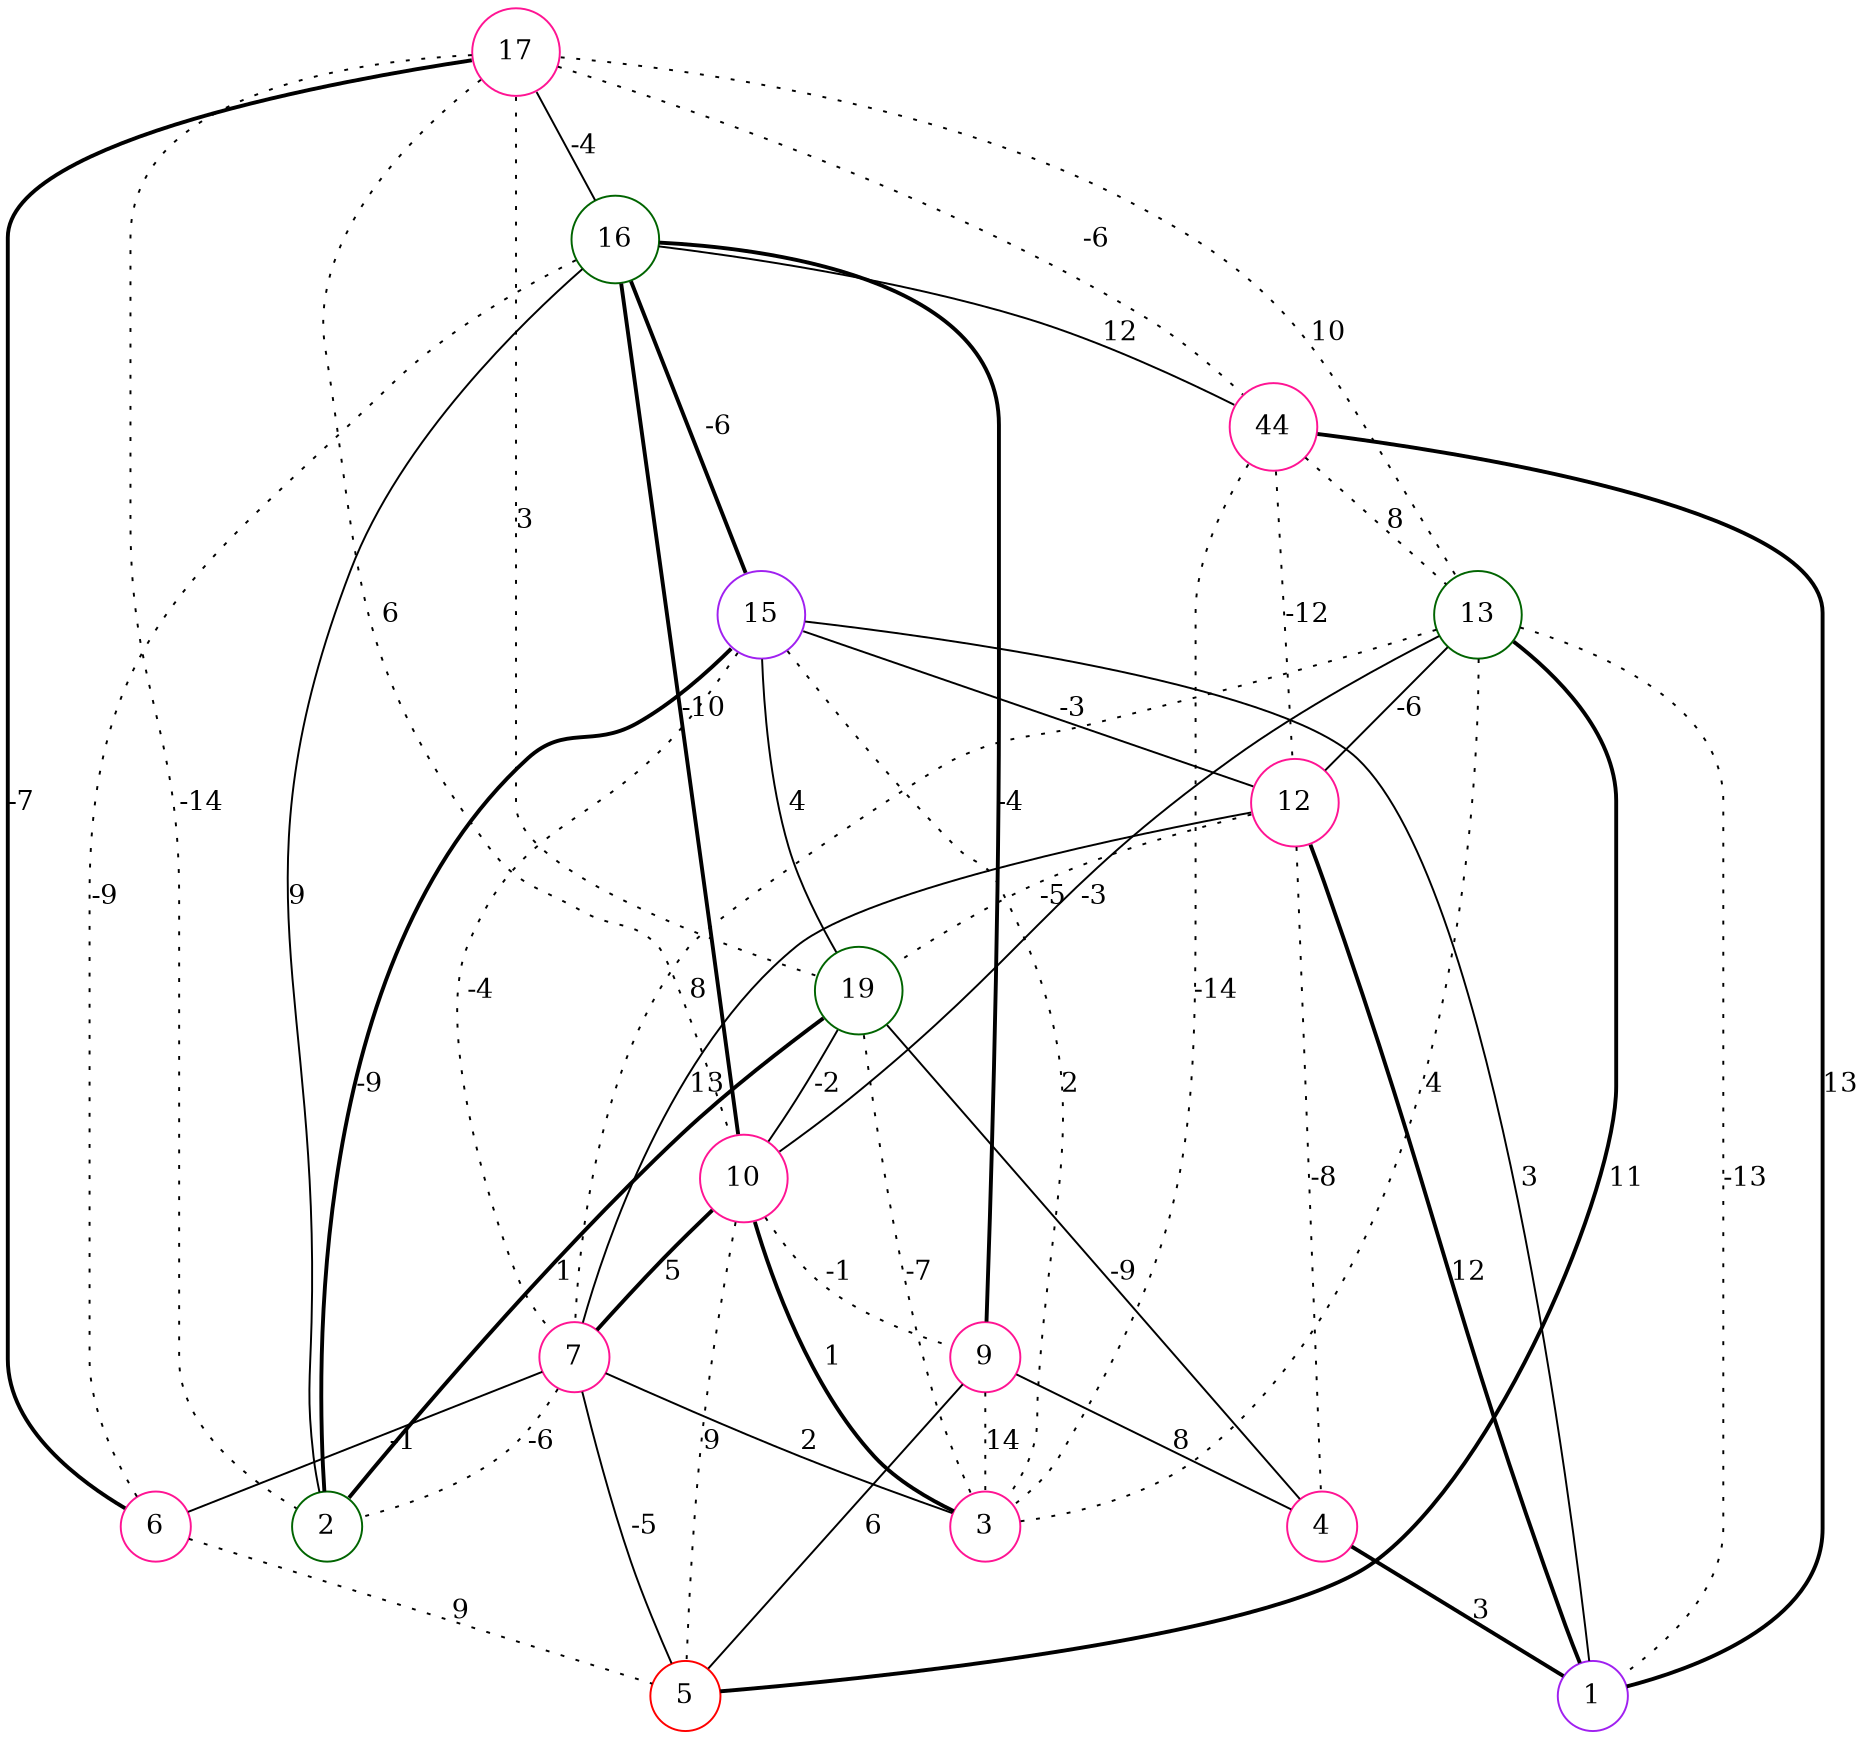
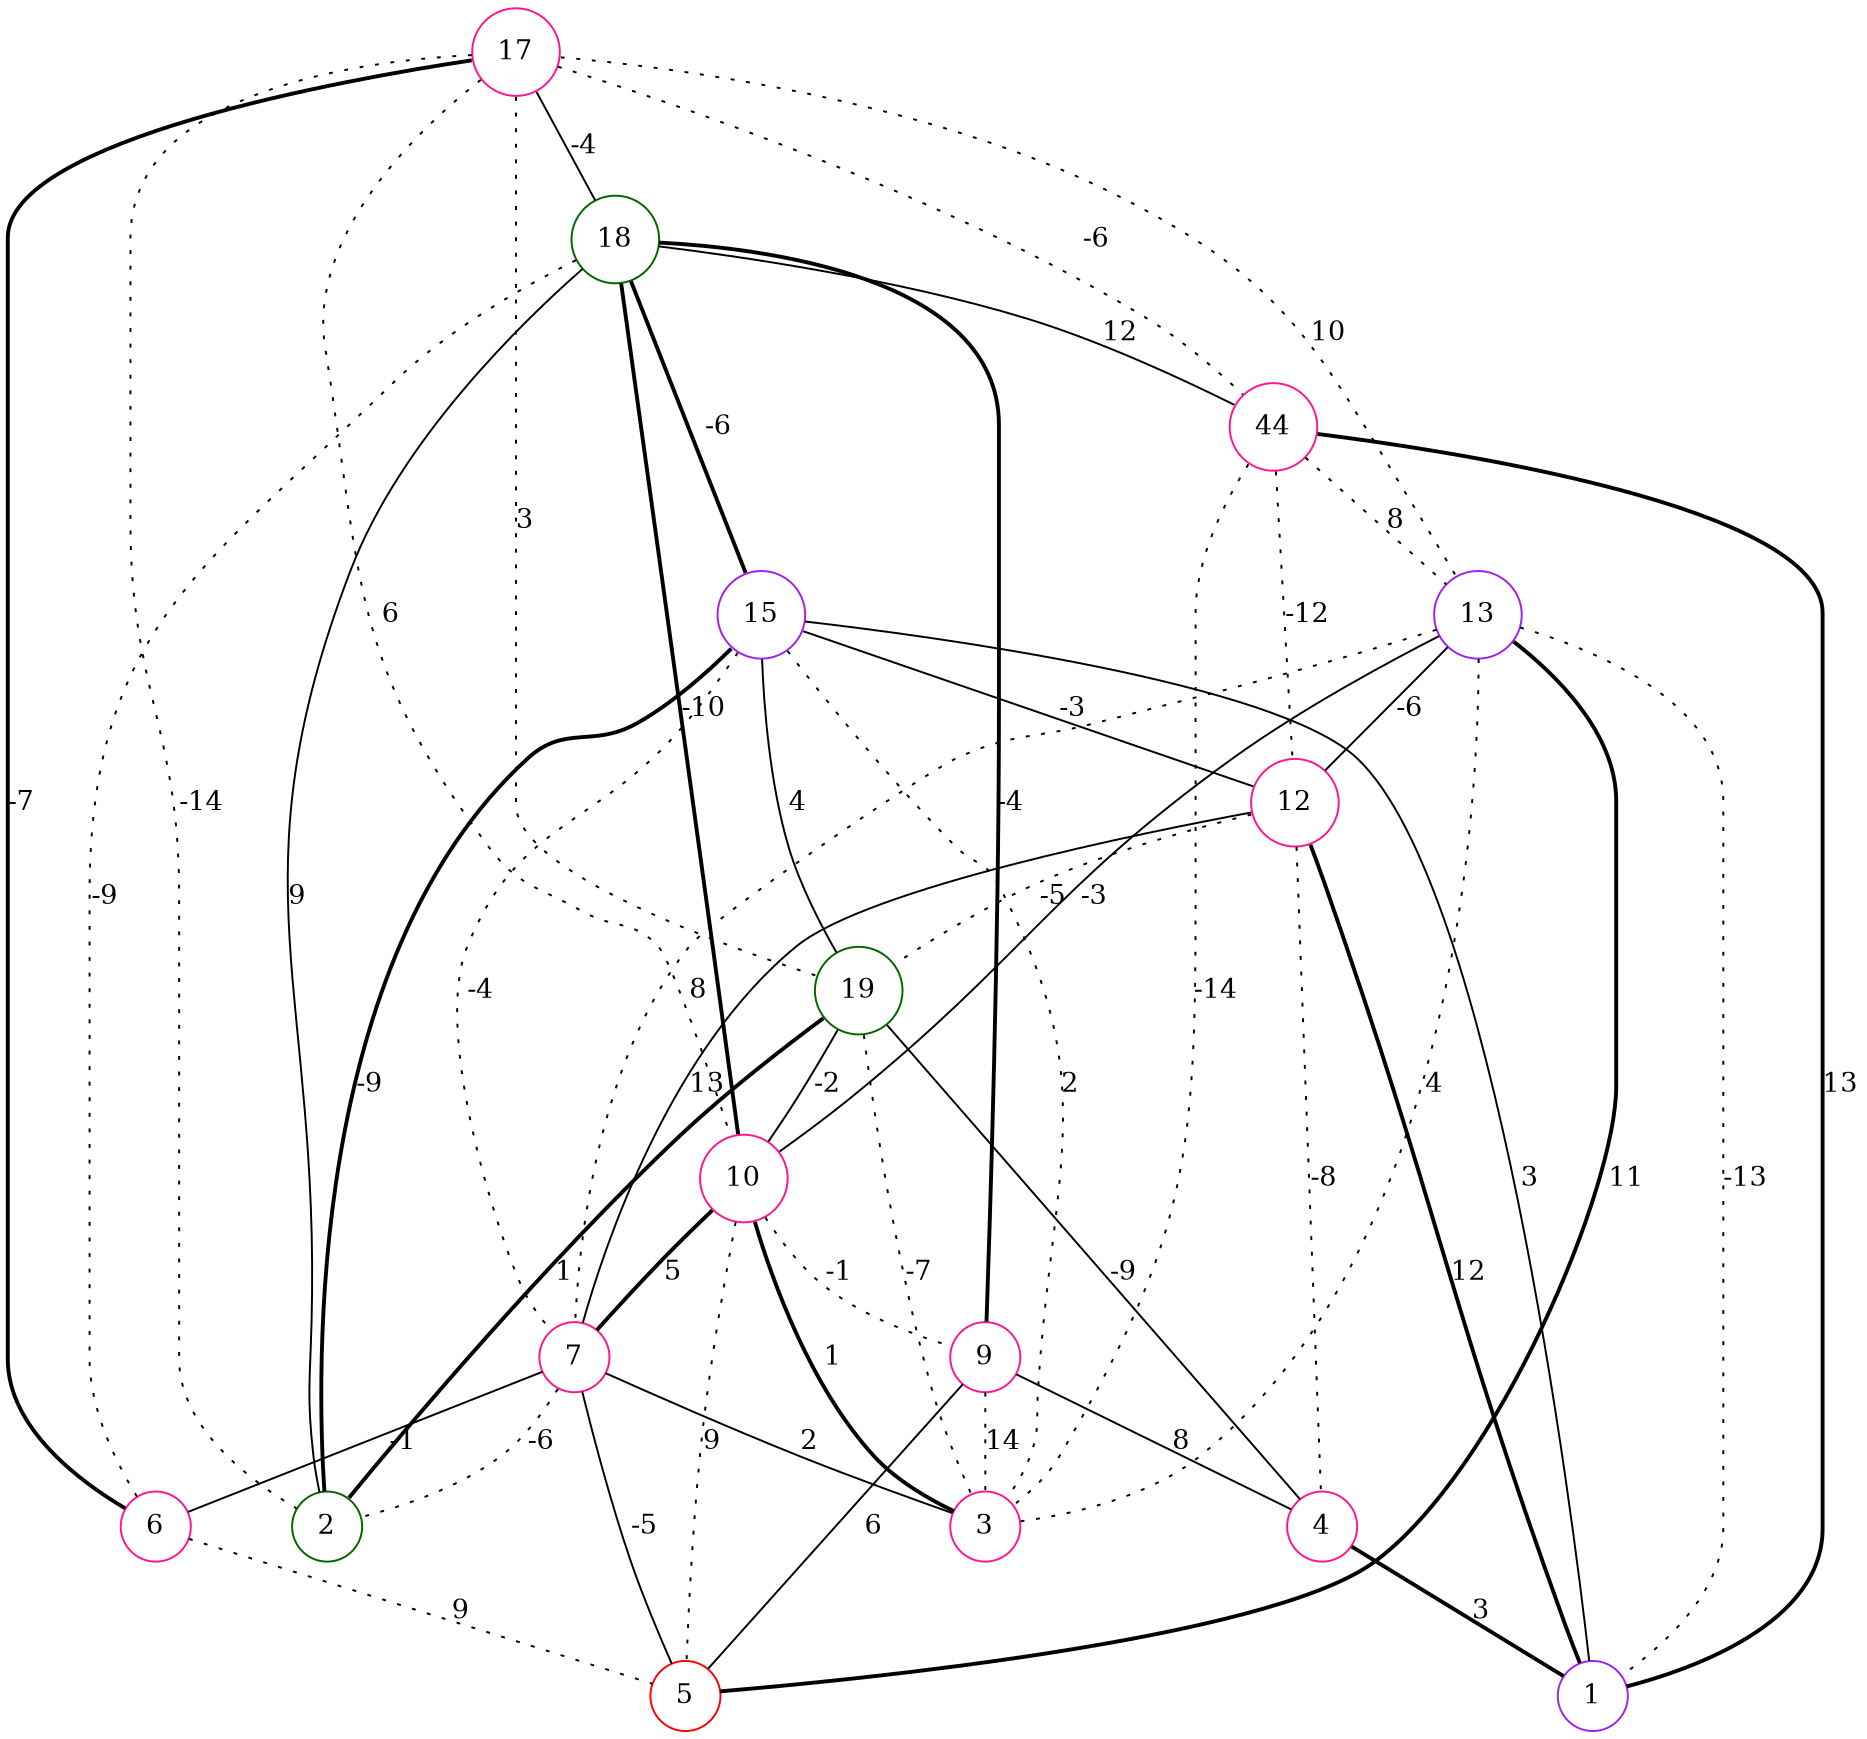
node "16": label "16" -> "18"
node "13": color darkgreen -> purple
